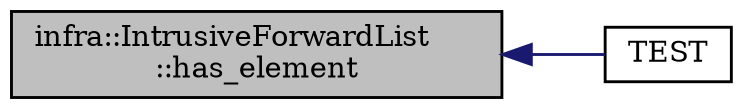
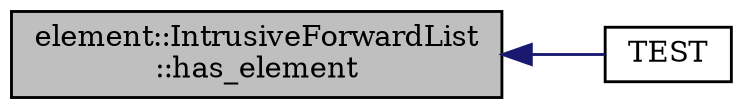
node "infra::IntrusiveForwardList ::has_element": label "infra::IntrusiveForwardList ::has_element" -> "element::IntrusiveForwardList ::has_element"
